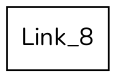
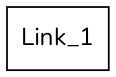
node "Link_8": label "Link_8" -> "Link_1"
